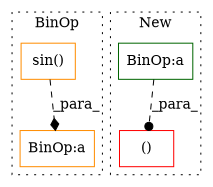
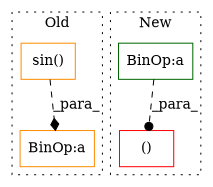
cluster "BinOp": label "BinOp" -> "Old"
